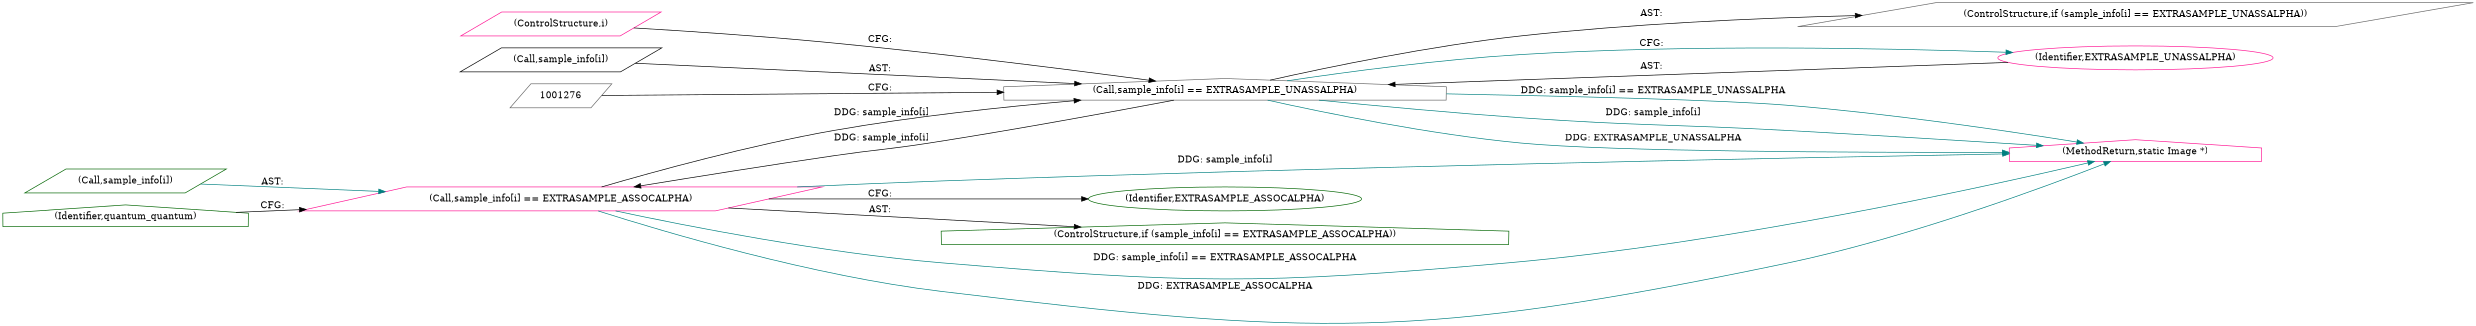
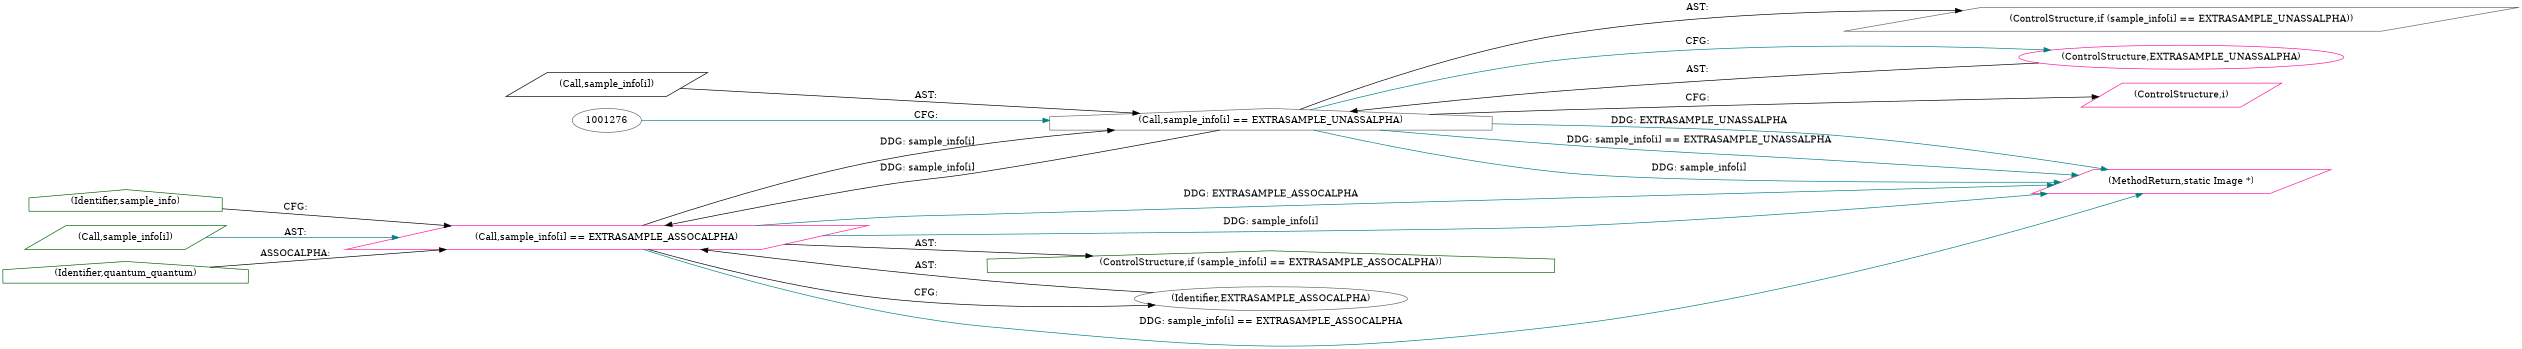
edge "(ControlStructure,i)" -> "(Call,sample_info[i] == EXTRASAMPLE_UNASSALPHA)": reversed
node "(Identifier,EXTRASAMPLE_UNASSALPHA)": label "(Identifier,EXTRASAMPLE_UNASSALPHA)" -> "(ControlStructure,EXTRASAMPLE_UNASSALPHA)"
edge "1001276" -> "(Call,sample_info[i] == EXTRASAMPLE_UNASSALPHA)": color black -> teal
node "1001276": shape parallelogram -> ellipse
node "(MethodReturn,static Image *)": shape house -> parallelogram
node "(Identifier,EXTRASAMPLE_ASSOCALPHA)": color darkgreen -> gray40
node "(Identifier,sample_info)": added
edge "(Identifier,quantum_quantum)" -> "(Call,sample_info[i] == EXTRASAMPLE_ASSOCALPHA)": label "CFG: " -> "ASSOCALPHA: "
edge "(Identifier,EXTRASAMPLE_ASSOCALPHA)" -> "(Call,sample_info[i] == EXTRASAMPLE_ASSOCALPHA)": added, label "AST:"
